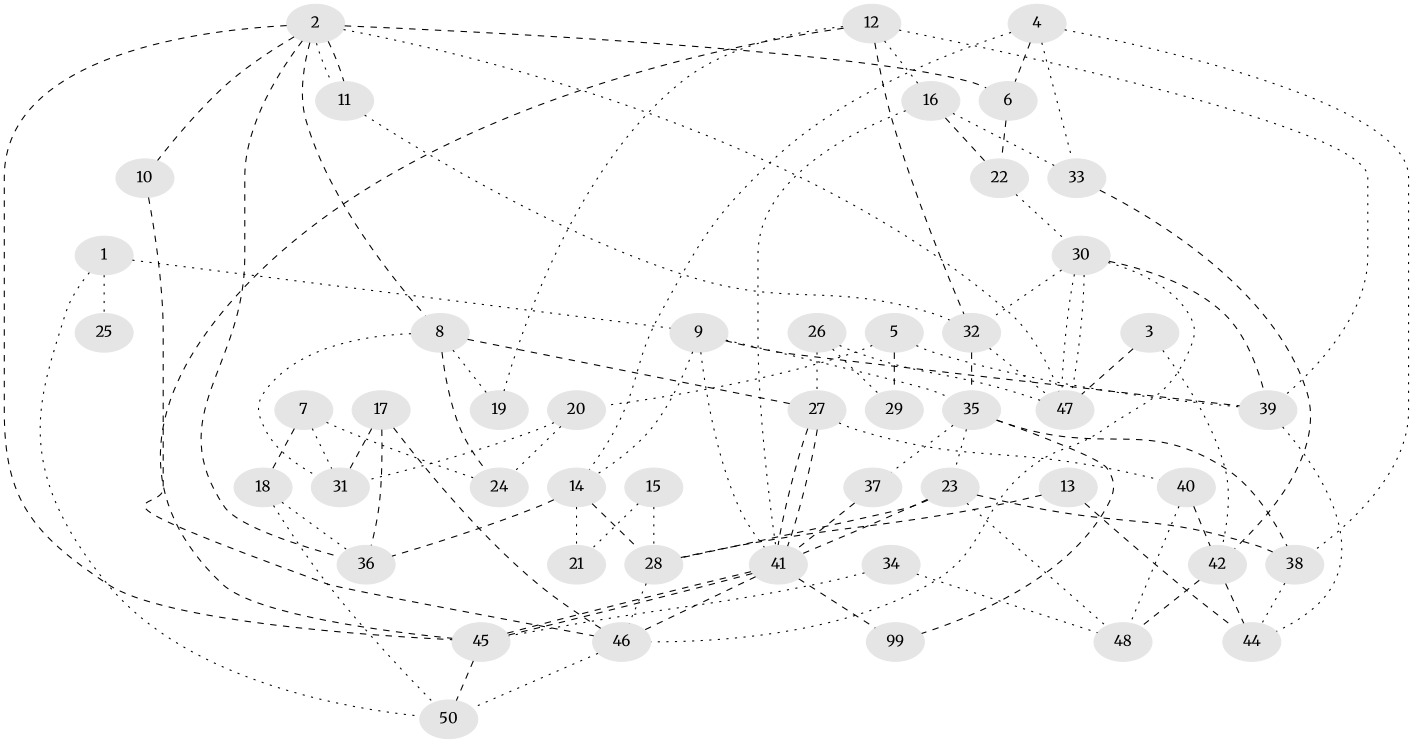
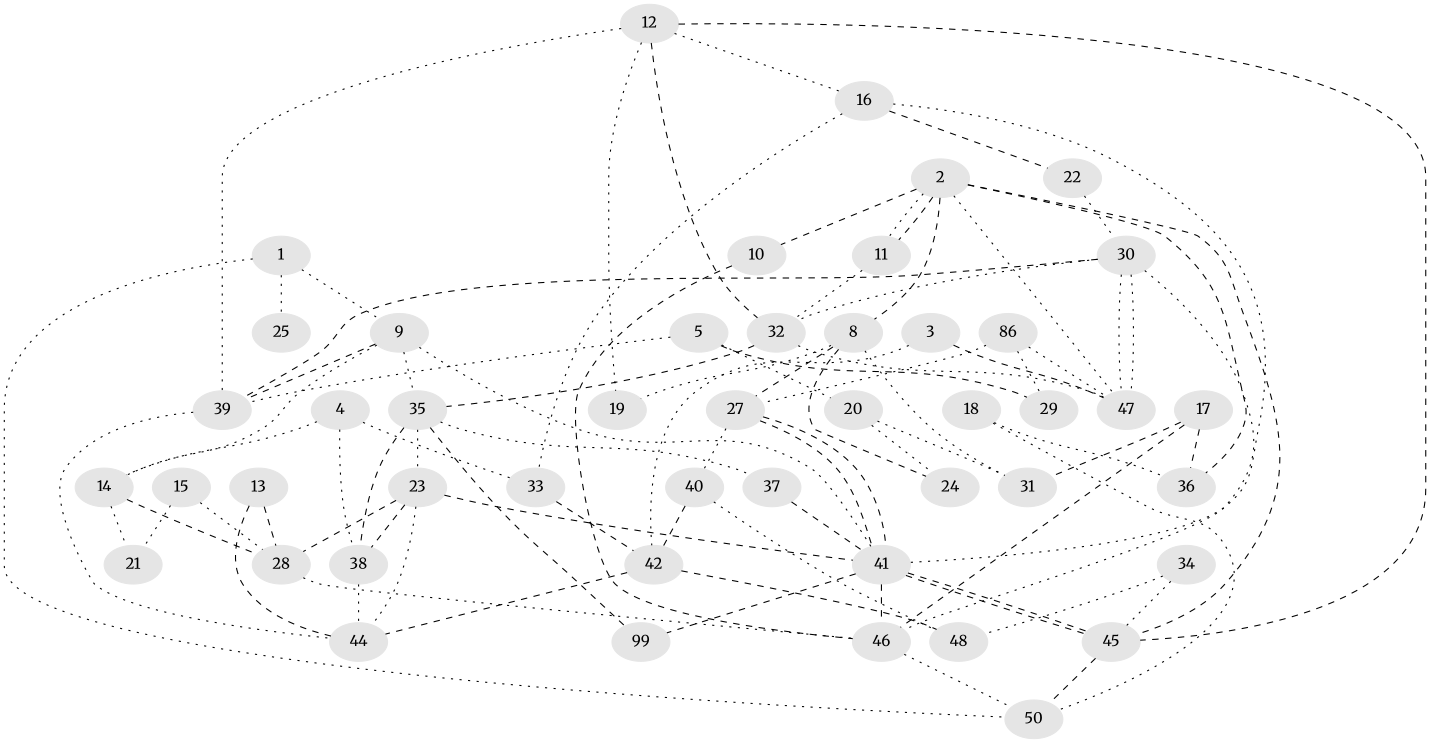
node "6": removed
node "26": label "26" -> "86"
node "7": removed
edge "14" -- "36": removed
edge "23" -- "48": now "23" -- "44"
